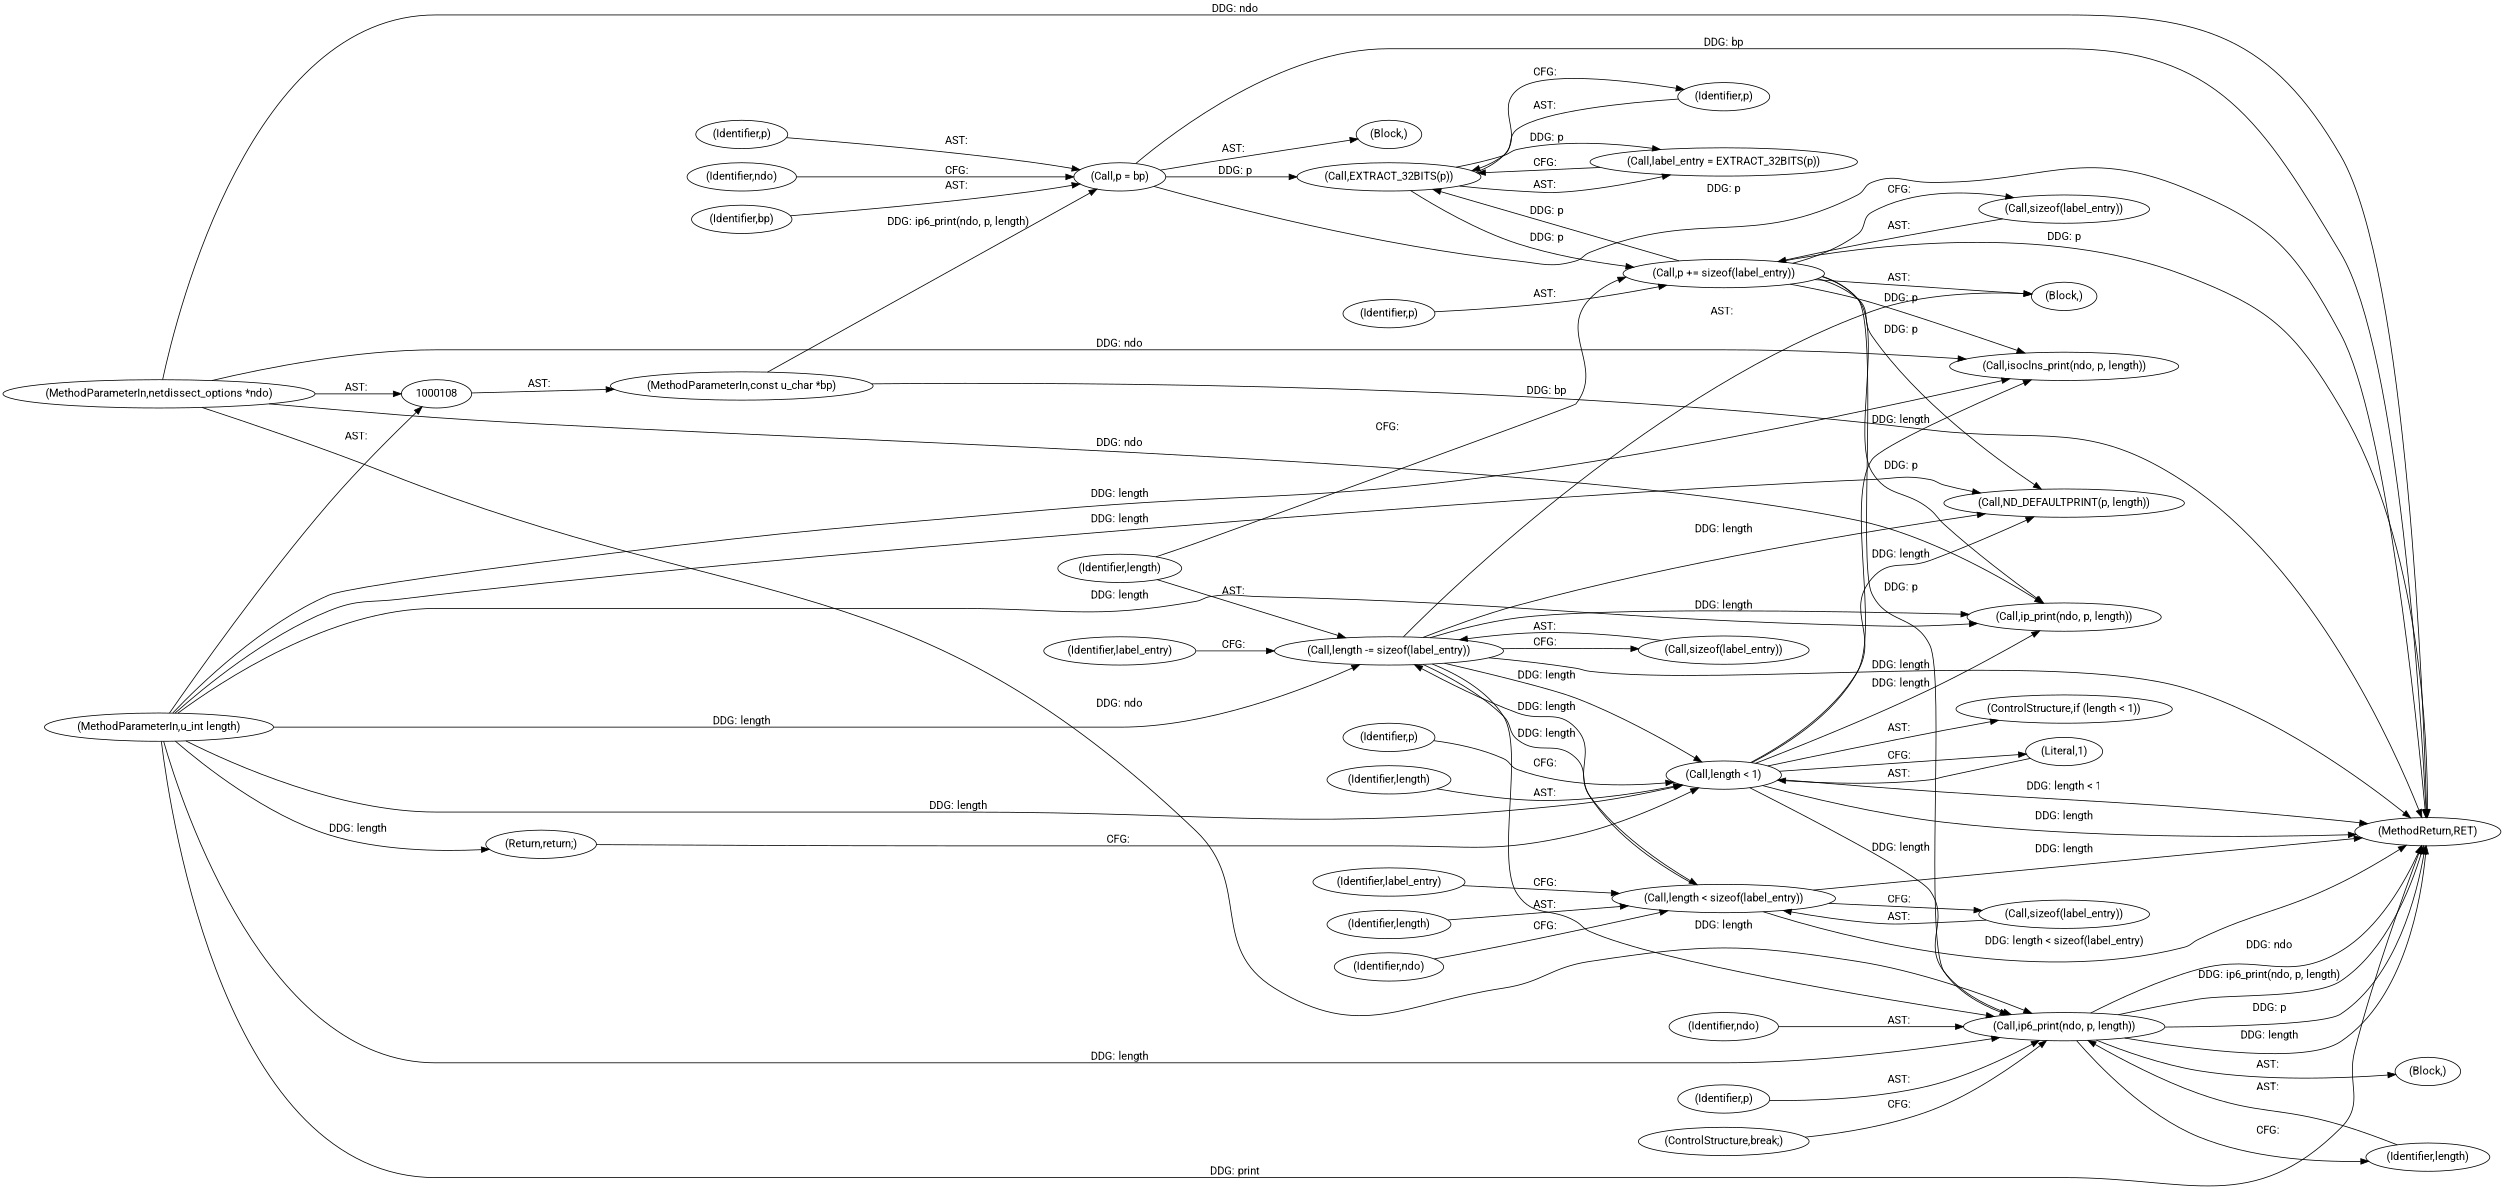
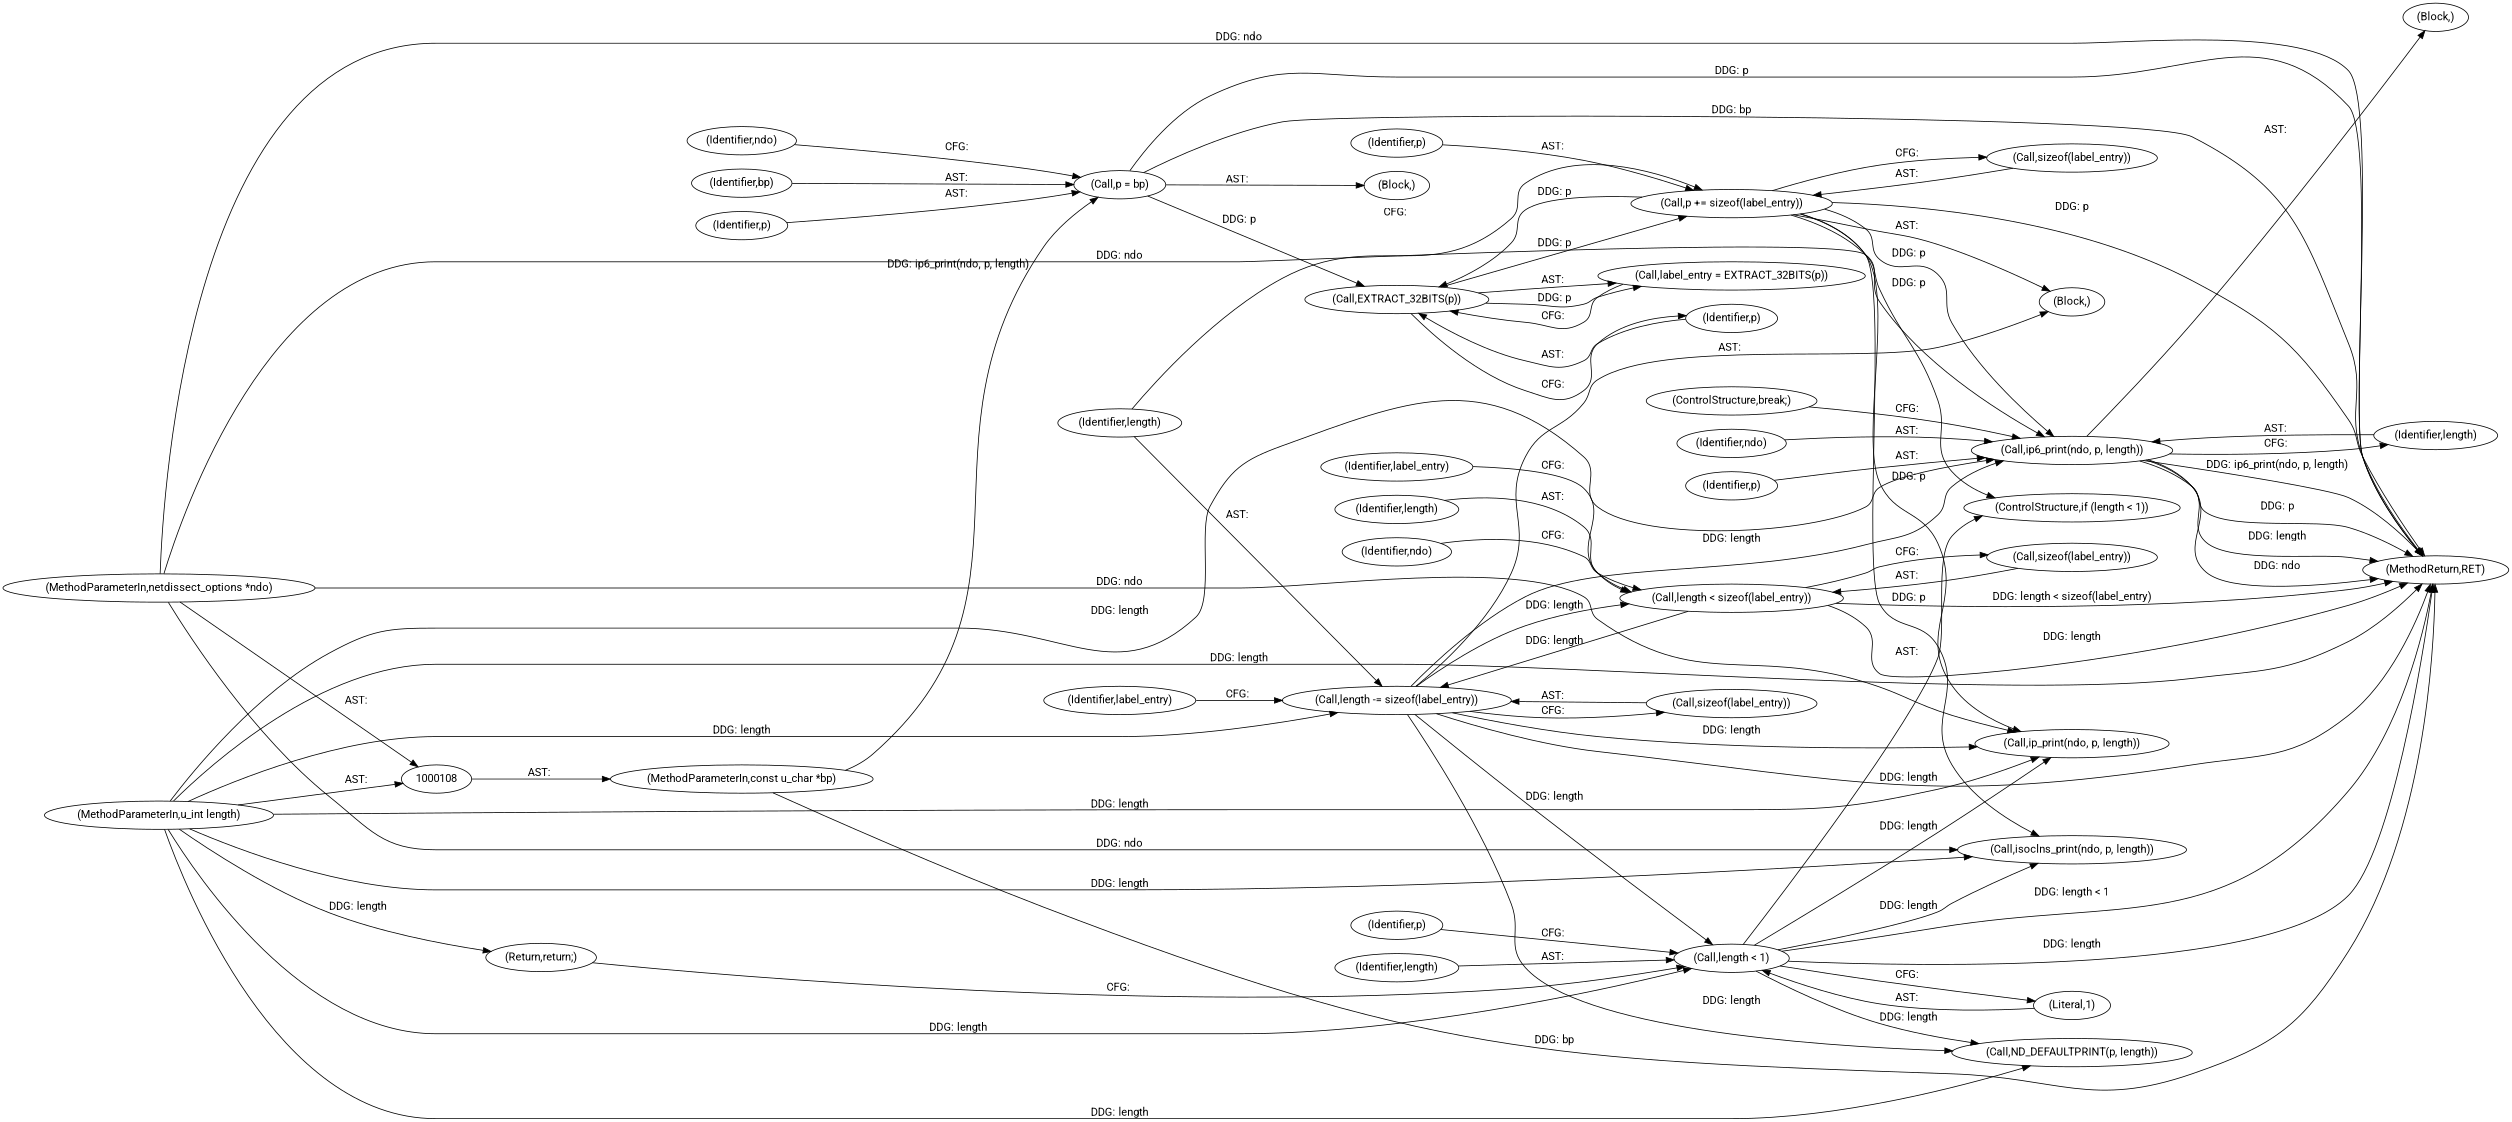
edge "(Call,p += sizeof(label_entry))" -> "(Call,ND_DEFAULTPRINT(p, length))": now "(Call,p += sizeof(label_entry))" -> "(ControlStructure,if (length < 1))"
edge "(Call,length < 1)" -> "(Call,ip6_print(ndo, p, length))": removed, label "DDG: length"
edge "(MethodParameterIn,u_int length)" -> "(MethodReturn,RET)": label "DDG: print" -> "DDG: length"
